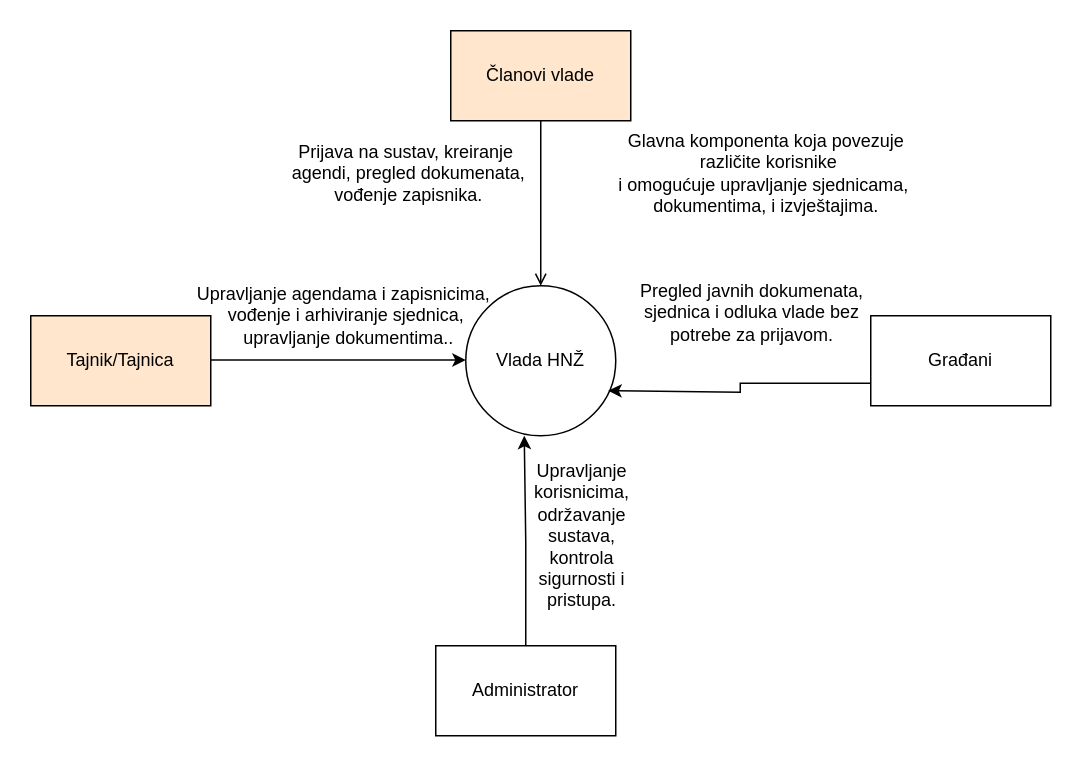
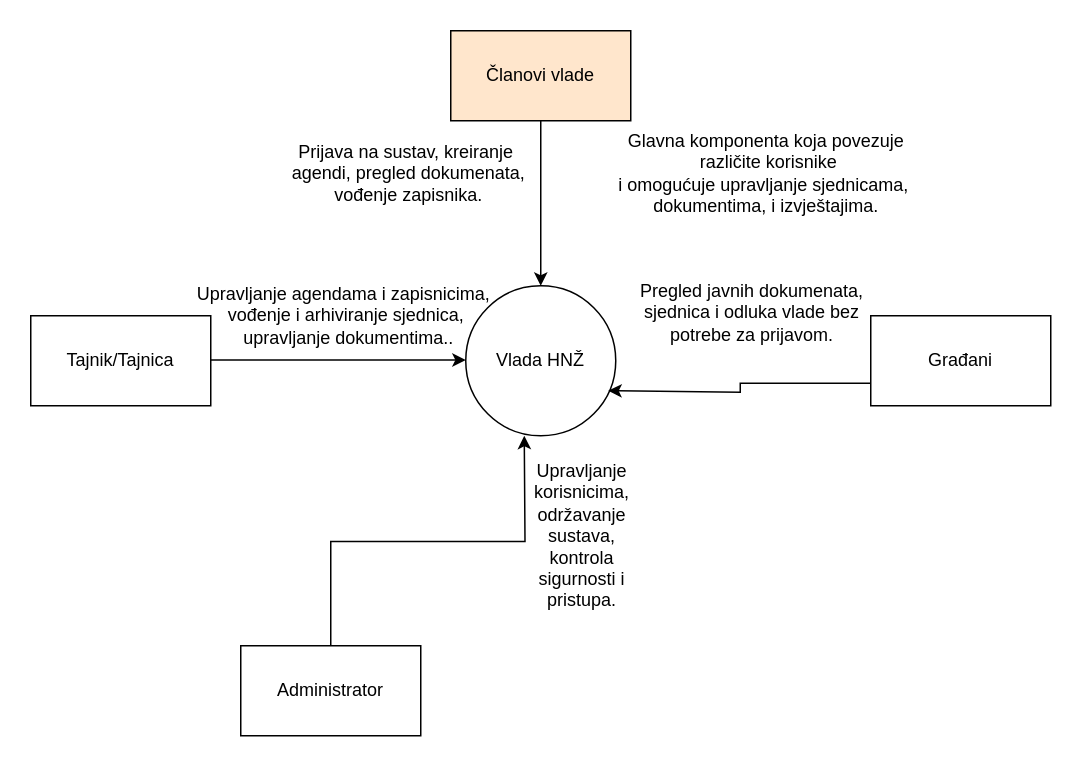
edge "Članovi vlade" -> "Vlada HNŽ": arrowhead open -> classic
node "Tajnik/Tajnica": fillcolor #ffe6cc -> #ffffff
node "Administrator": moved (526, 691) -> (331, 691)
